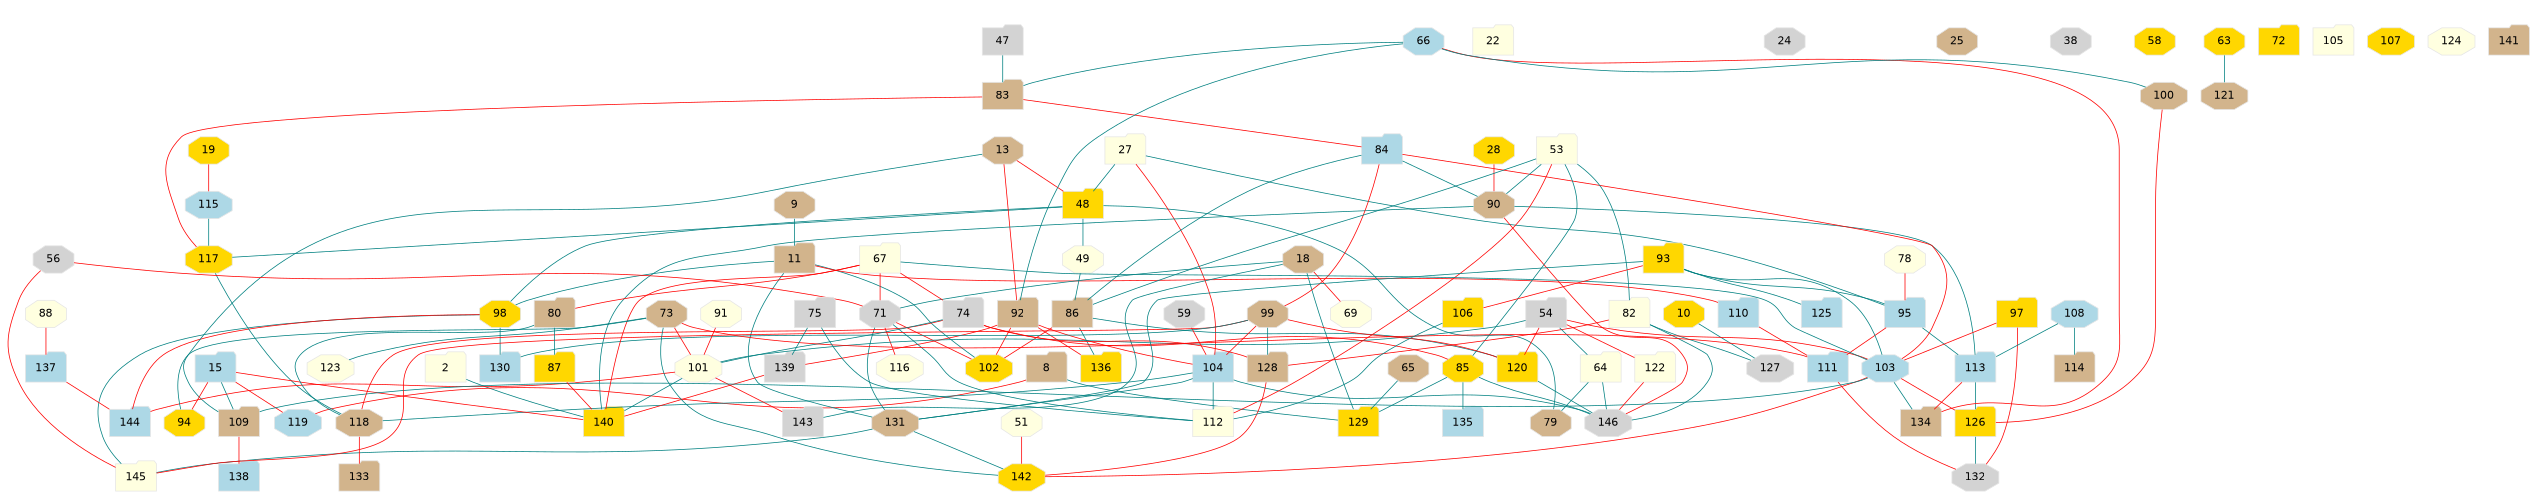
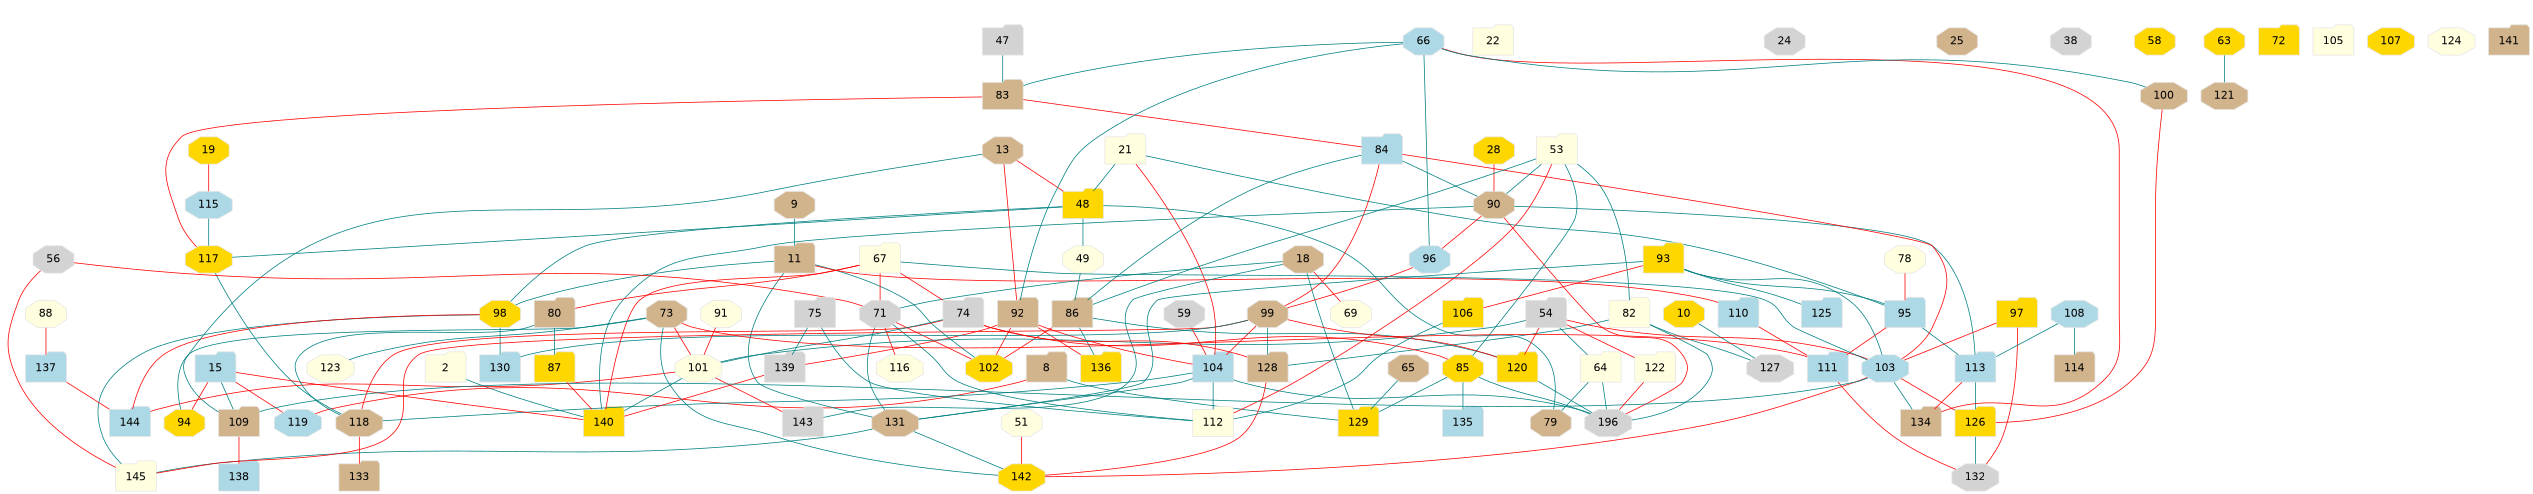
node "27": label "27" -> "21"
node "96": added
edge "82" -- "128": color red -> teal
node "146": label "146" -> "196"
